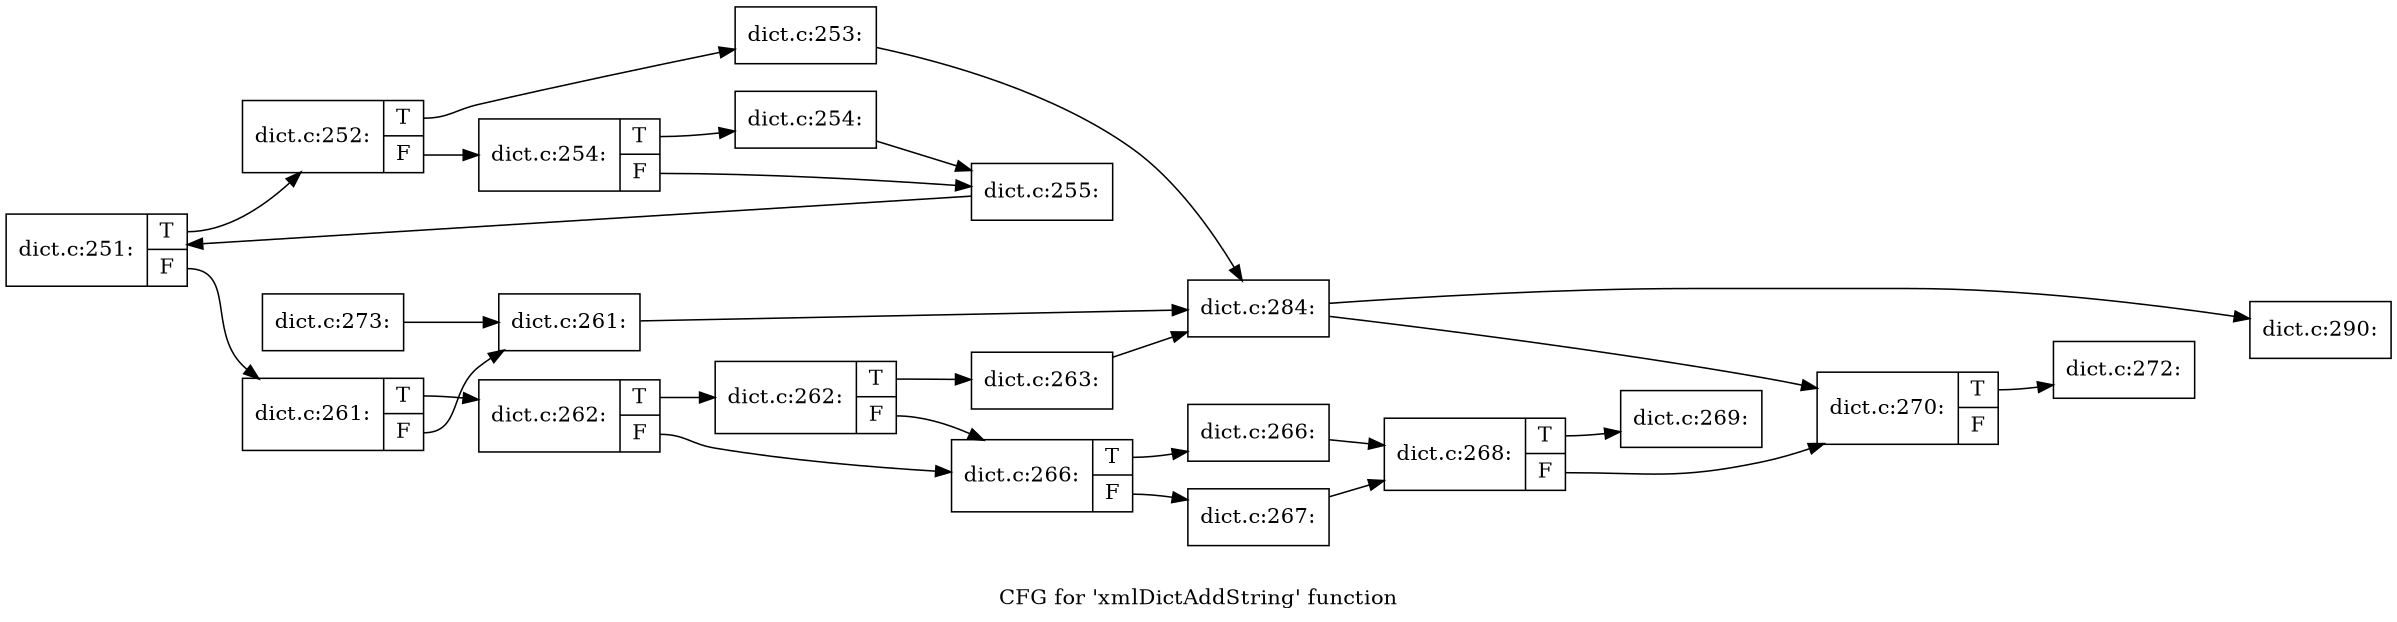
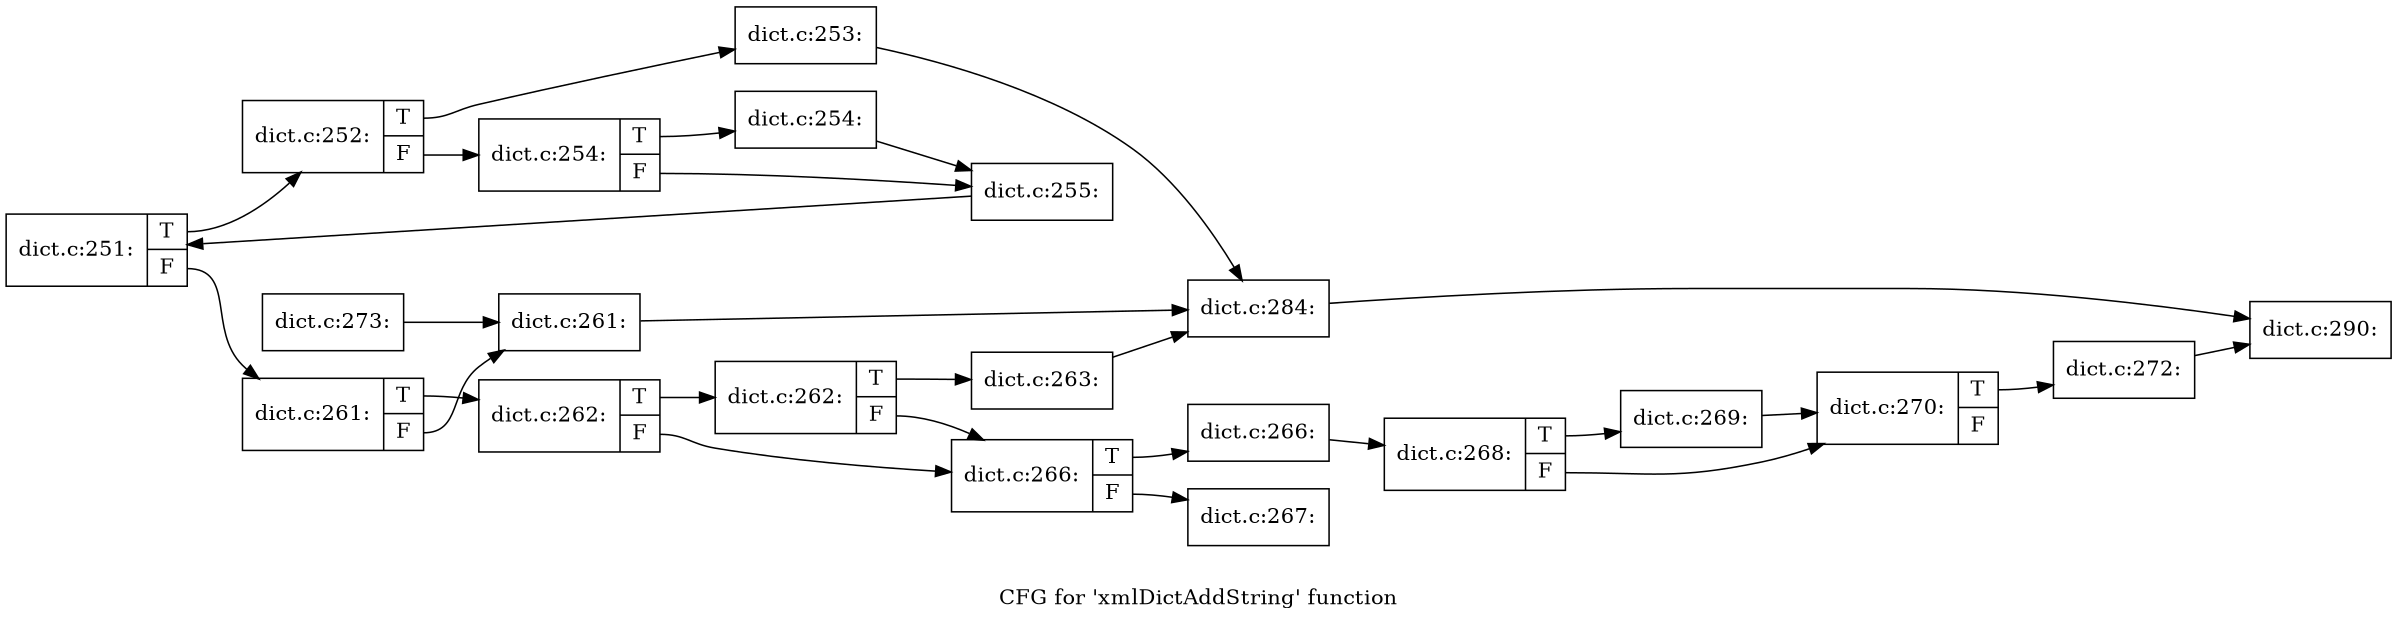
edge "dict.c:284:" -> "dict.c:270:": now "dict.c:269:" -> "dict.c:270:"
edge "dict.c:272:" -> "dict.c:290:": added
edge "dict.c:267:" -> "dict.c:268:": removed
